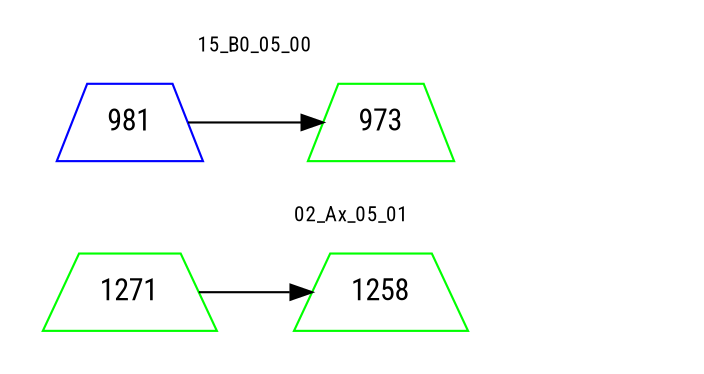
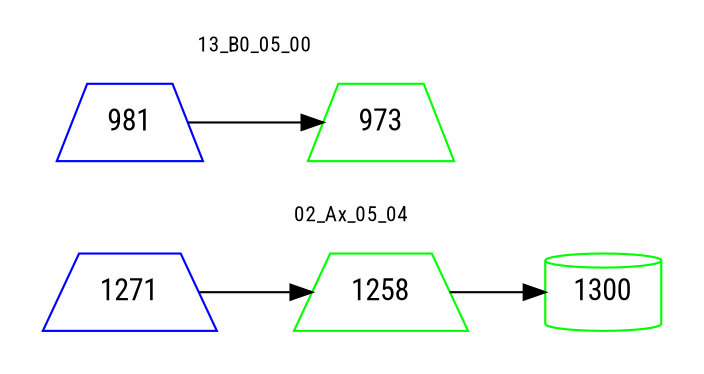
cluster "15_B0_05_00": label "15_B0_05_00" -> "13_B0_05_00"
cluster "02_Ax_05_01": label "02_Ax_05_01" -> "02_Ax_05_04"
node "1271": color green -> blue
node "1300": added
